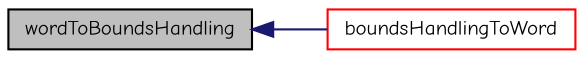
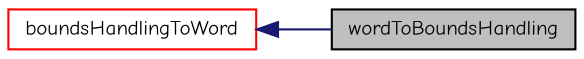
edge "boundsHandlingToWord" -> "wordToBoundsHandling": reversed
